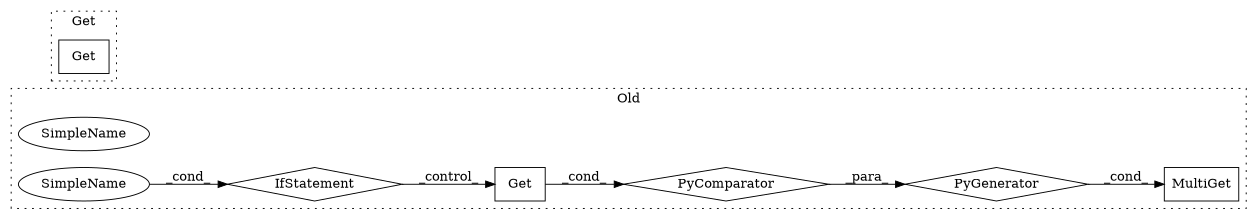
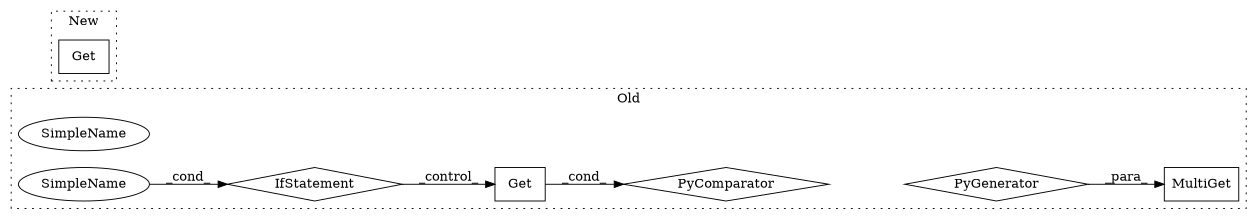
cluster "Get": label "Get" -> "New"
edge "PyGenerator" -> "MultiGet": label "_cond_" -> "_para_"
edge "PyComparator" -> "PyGenerator": removed, label "_para_"
